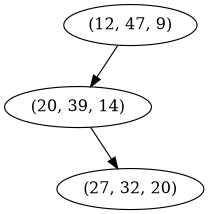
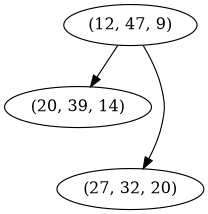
edge "(20, 39, 14)" -> "(27, 32, 20)": now "(12, 47, 9)" -> "(27, 32, 20)"
